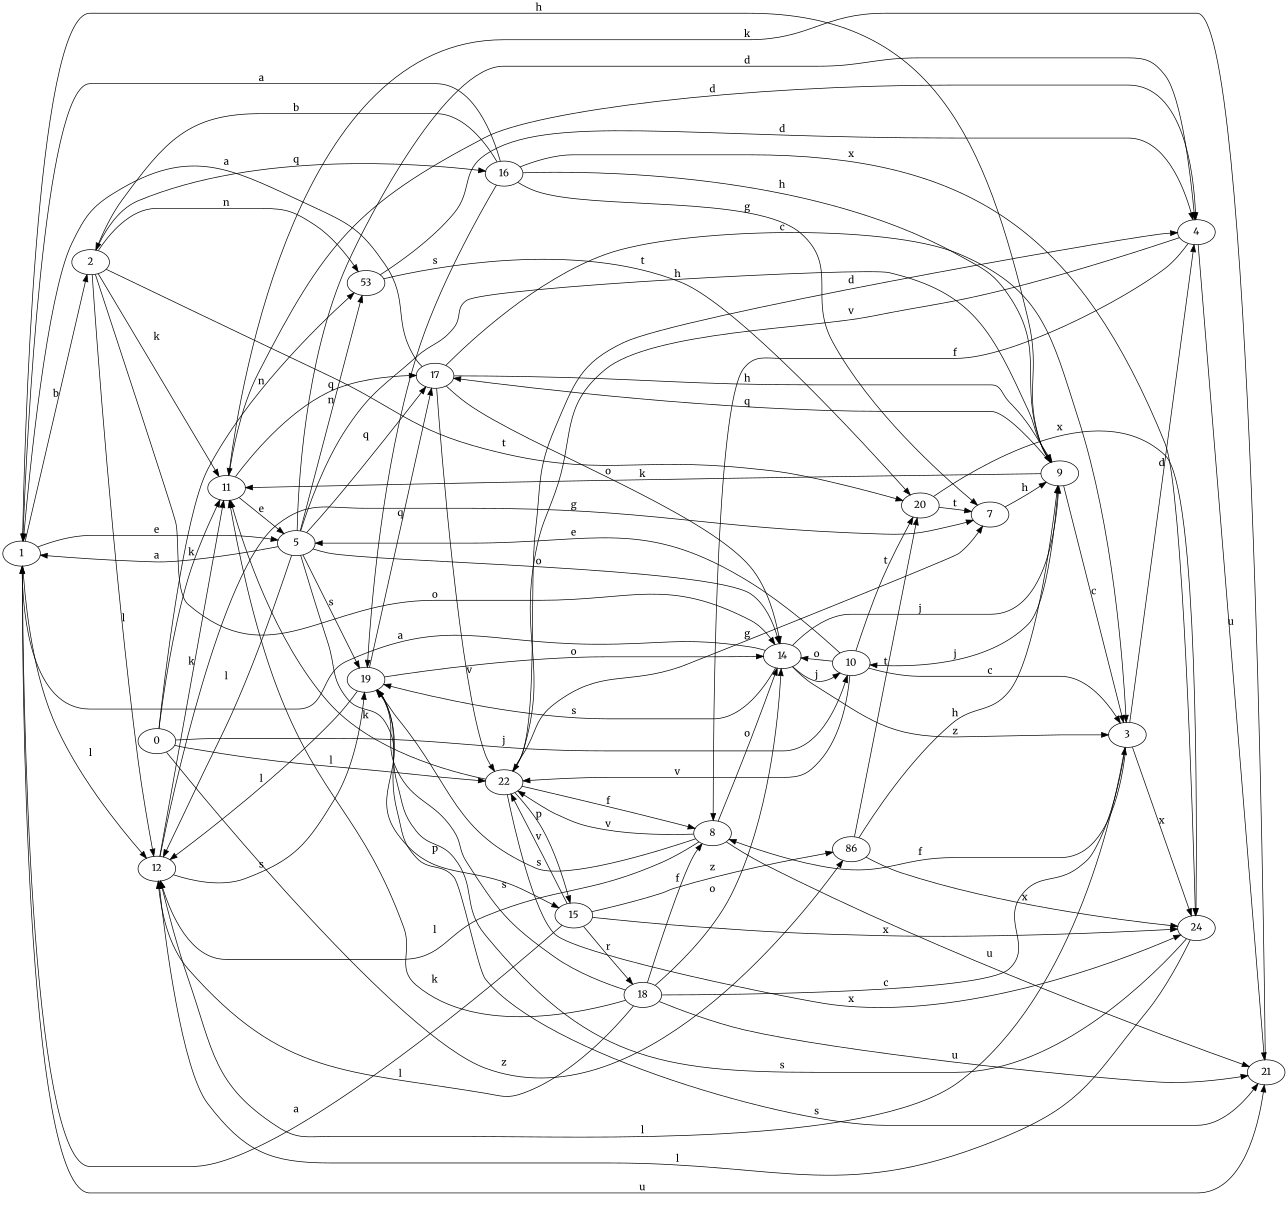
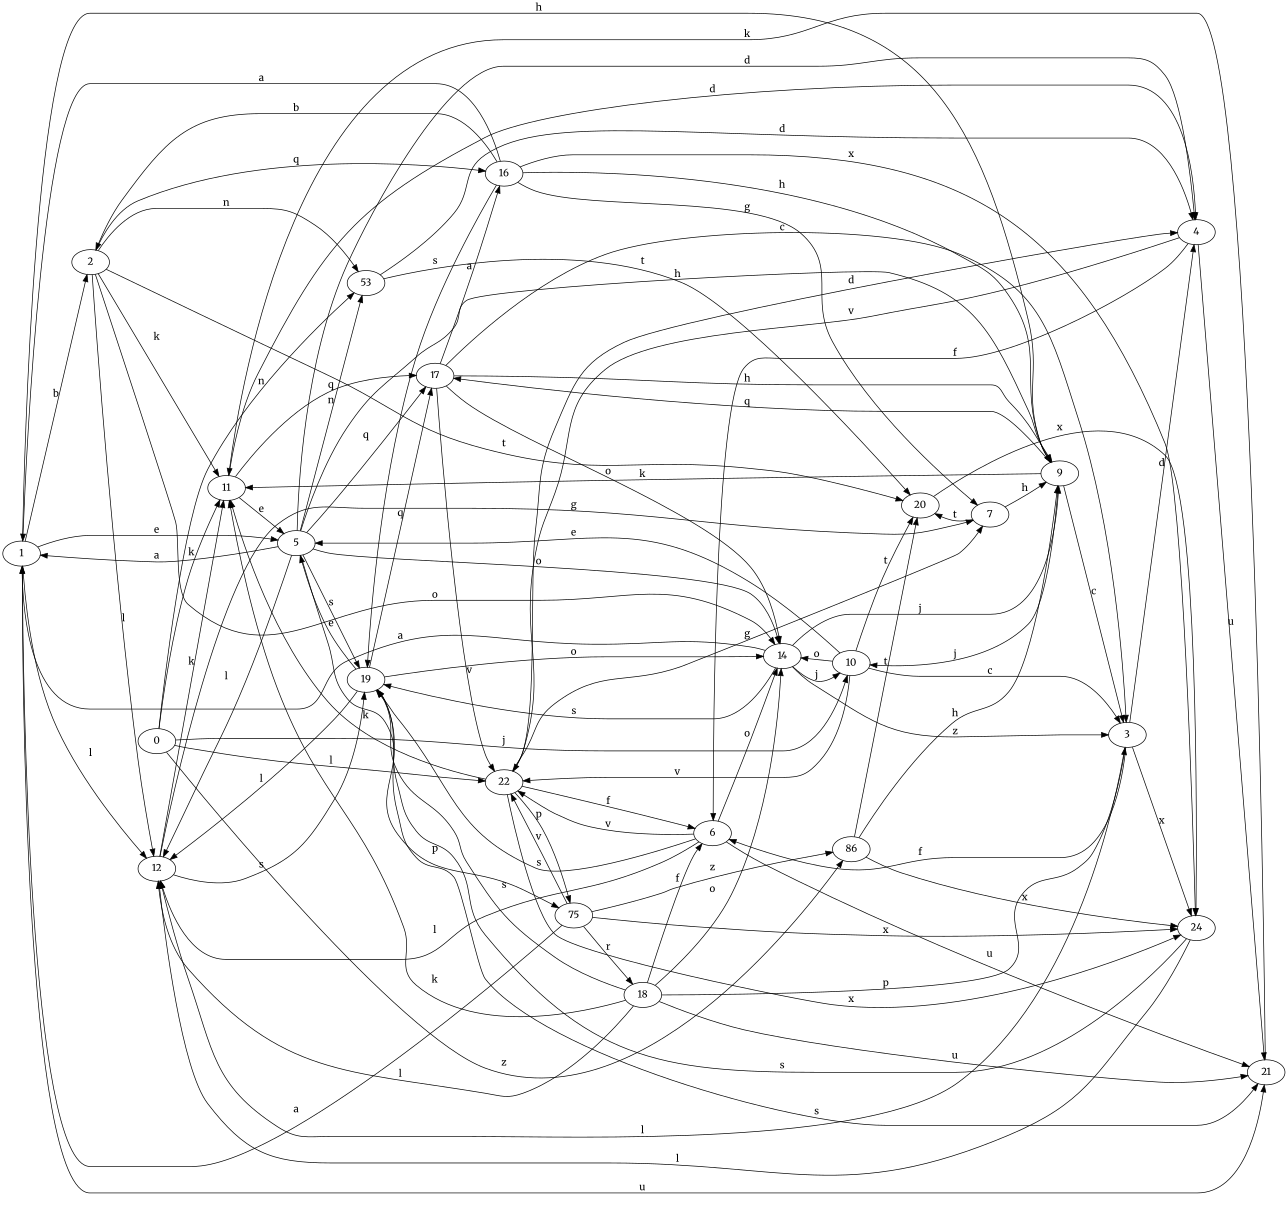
edge "17" -> "1": now "17" -> "16"
edge "20" -> "7": reversed
edge "19" -> "5": added, label "e"
node "8": label "8" -> "6"
node "15": label "15" -> "75"
edge "18" -> "3": label "c" -> "p"
